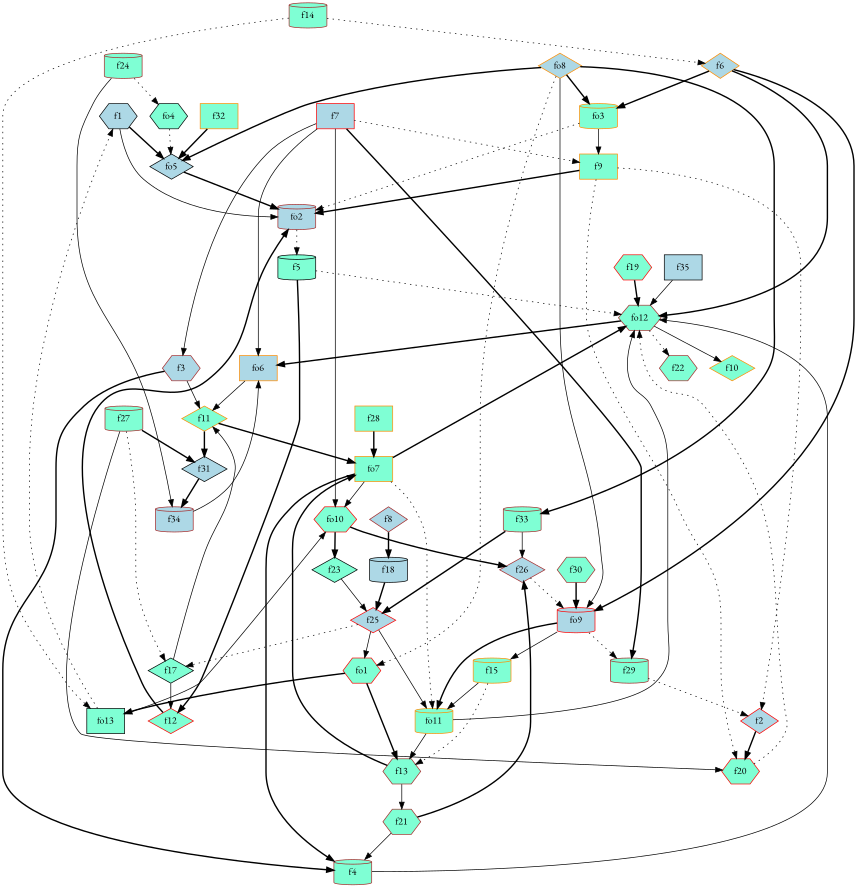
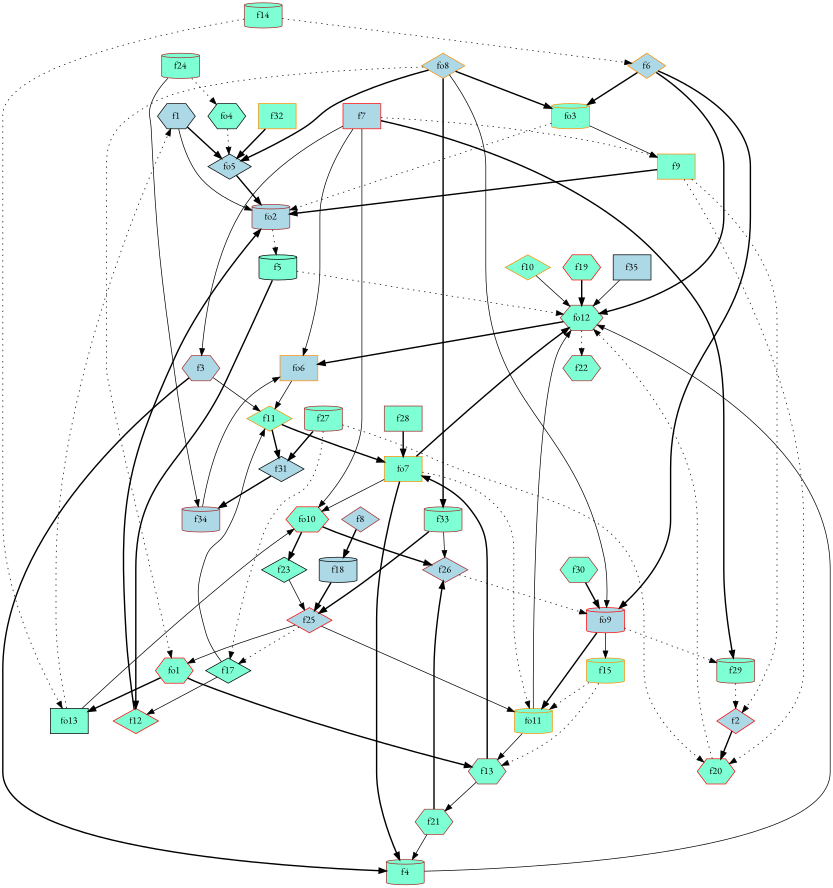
edge "fo12" -> "f10": reversed
node "f28": color darkorange -> brown
edge "f15" -> "fo11": style solid -> dotted
edge "f27" -> "f20": style solid -> dotted
